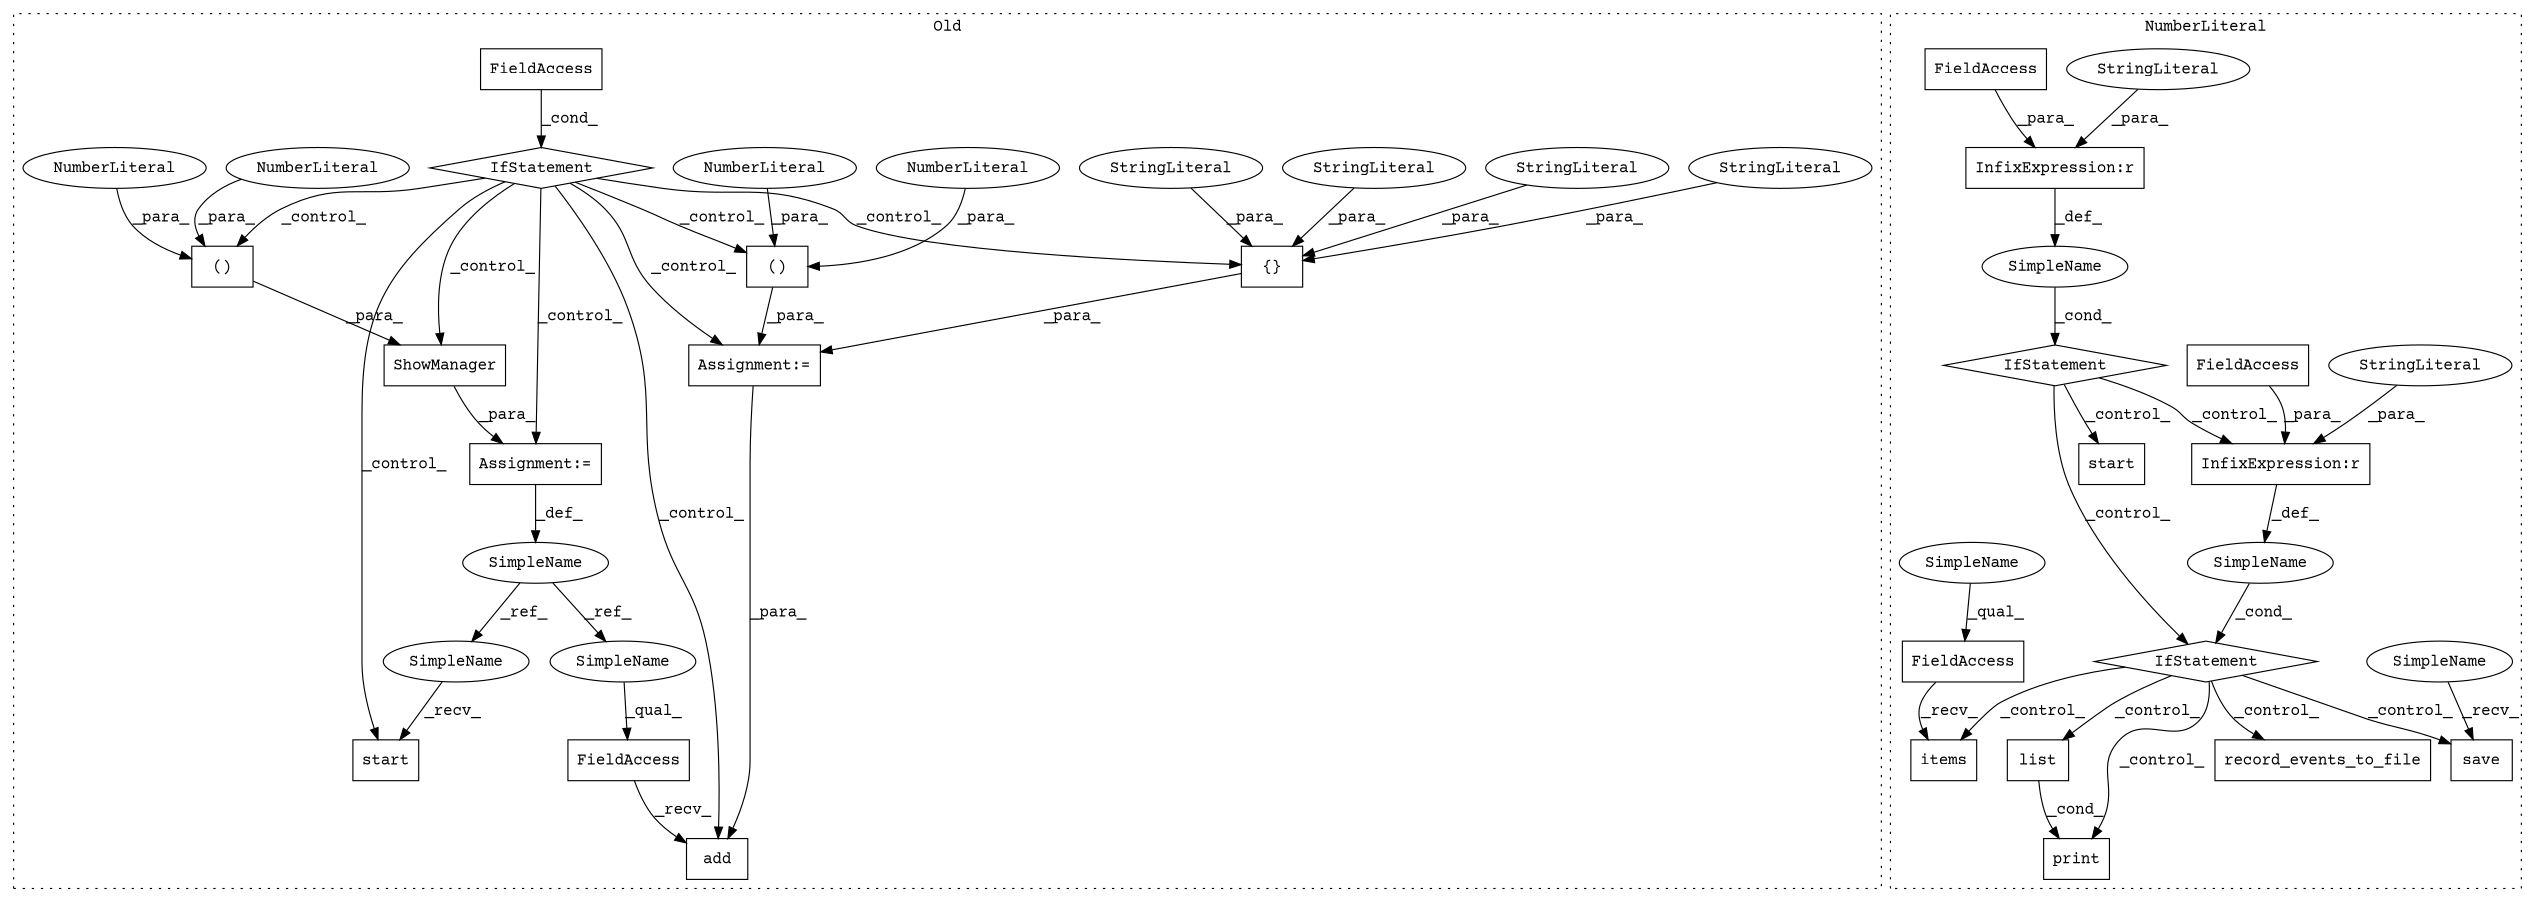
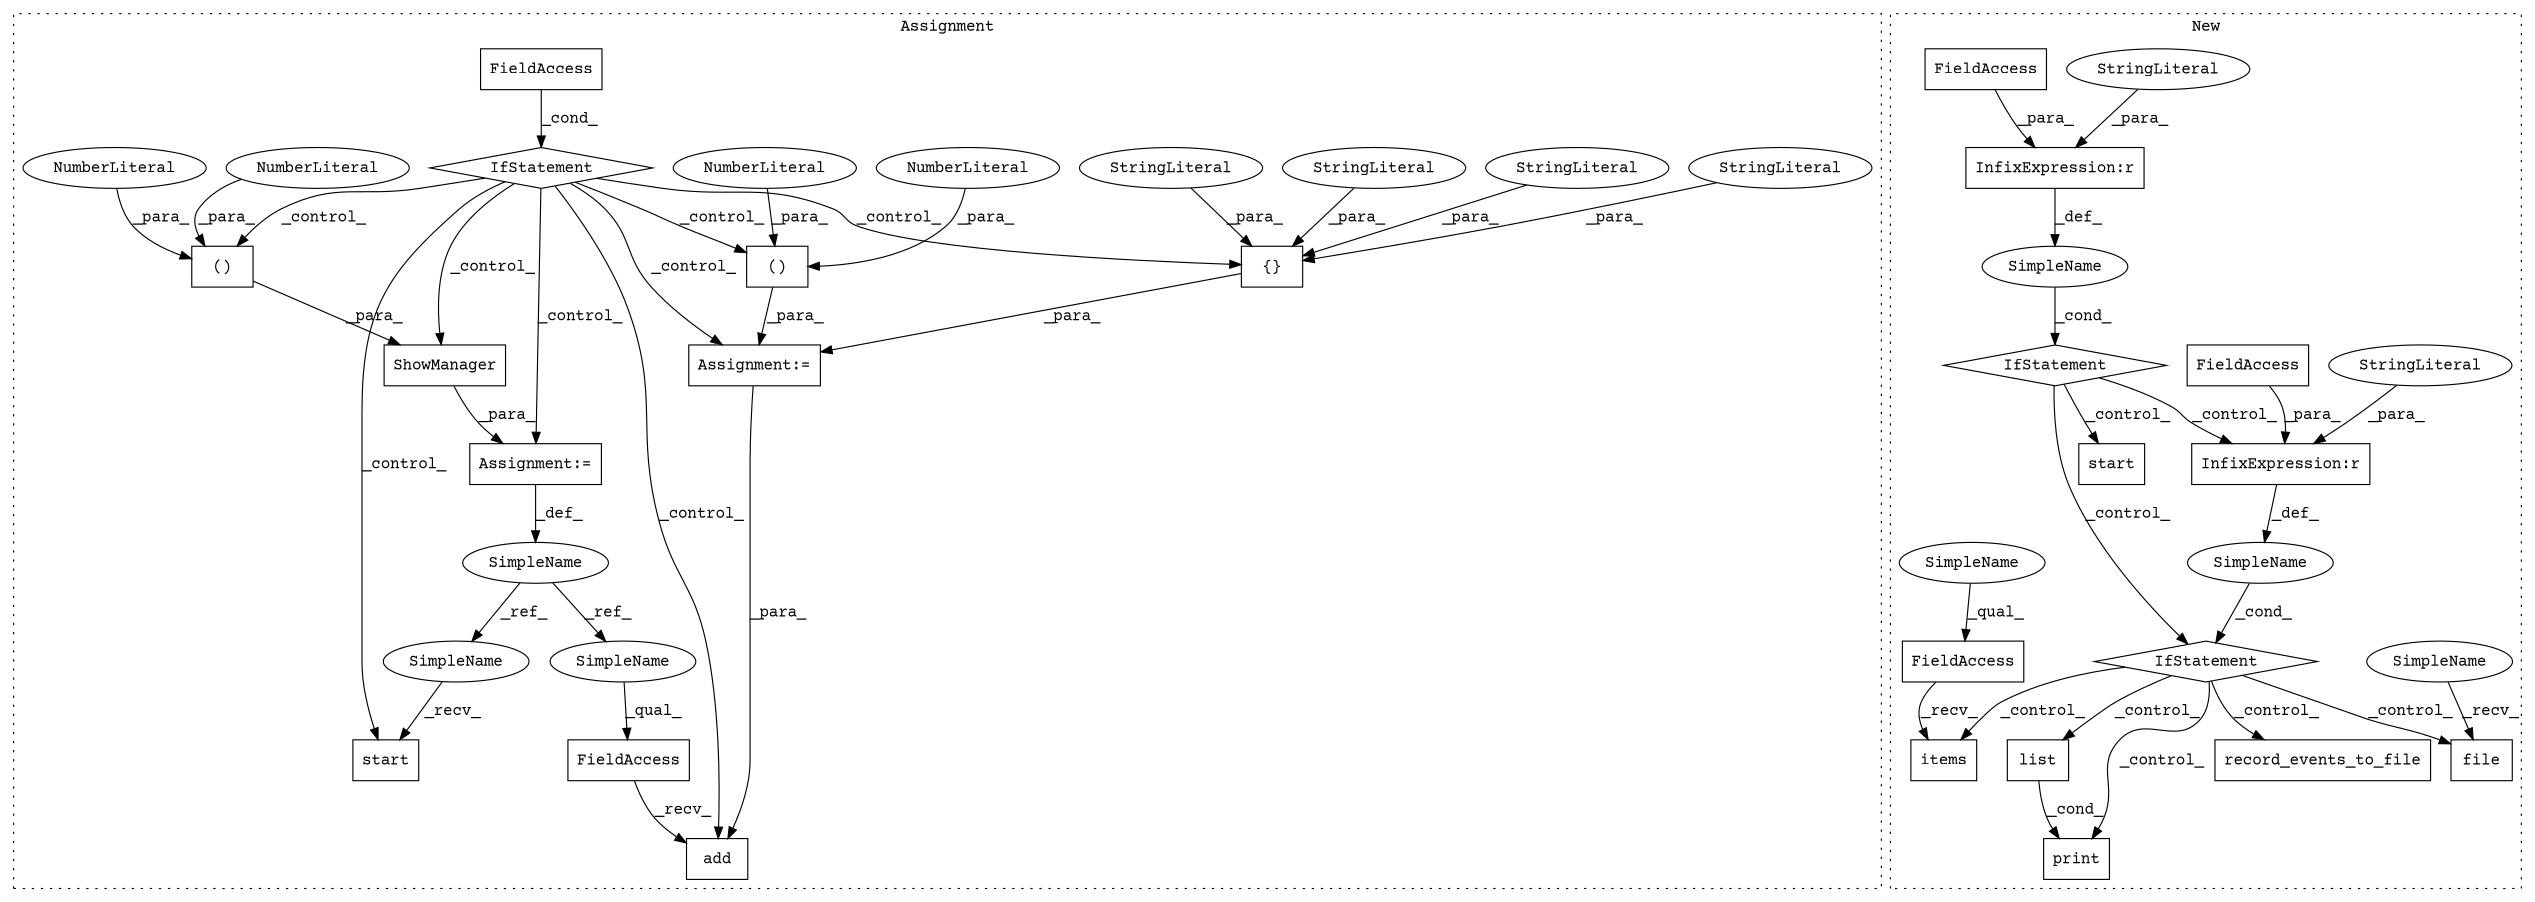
cluster "Old": label "Old" -> "Assignment"
cluster "NumberLiteral": label "NumberLiteral" -> "New"
node "save": label "save" -> "file"
